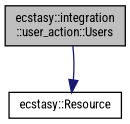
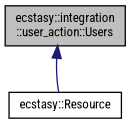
edge "ecstasy::integration ::user_action::Users" -> "ecstasy::Resource": reversed
